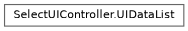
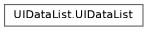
node "SelectUIController.UIDataList": label "SelectUIController.UIDataList" -> "UIDataList.UIDataList"
